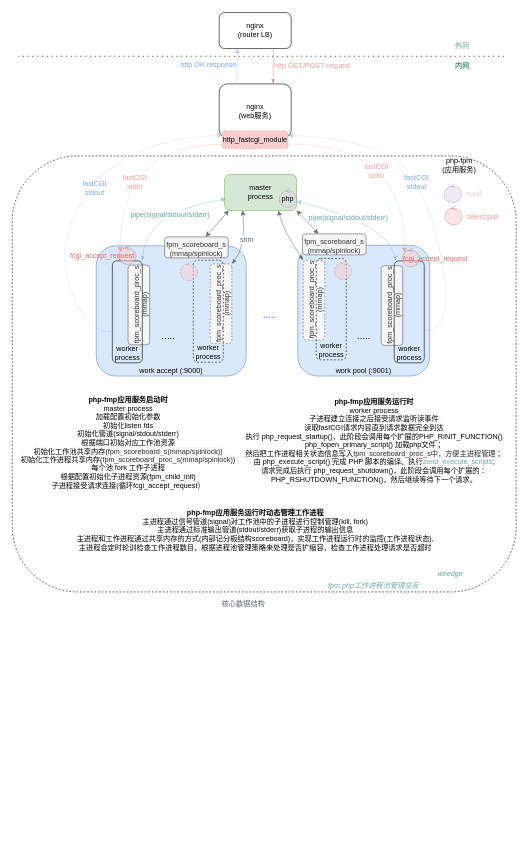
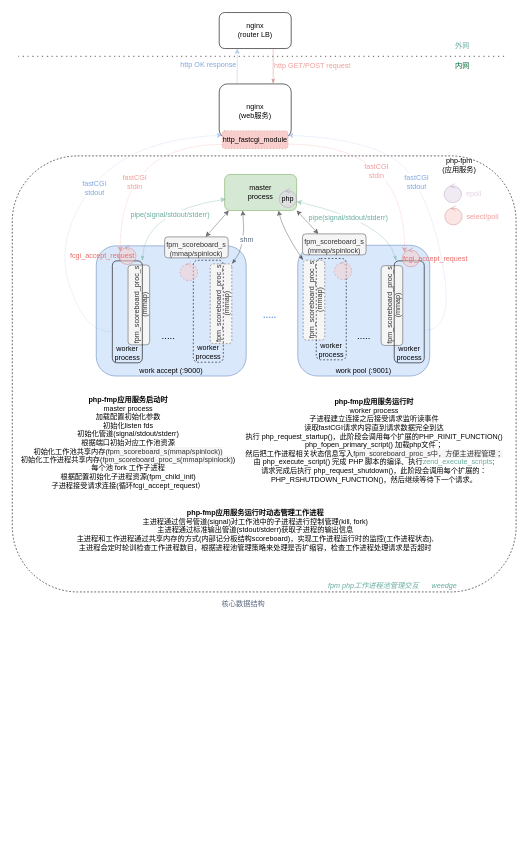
node "weedge": moved (450, 574) -> (444, 586)
